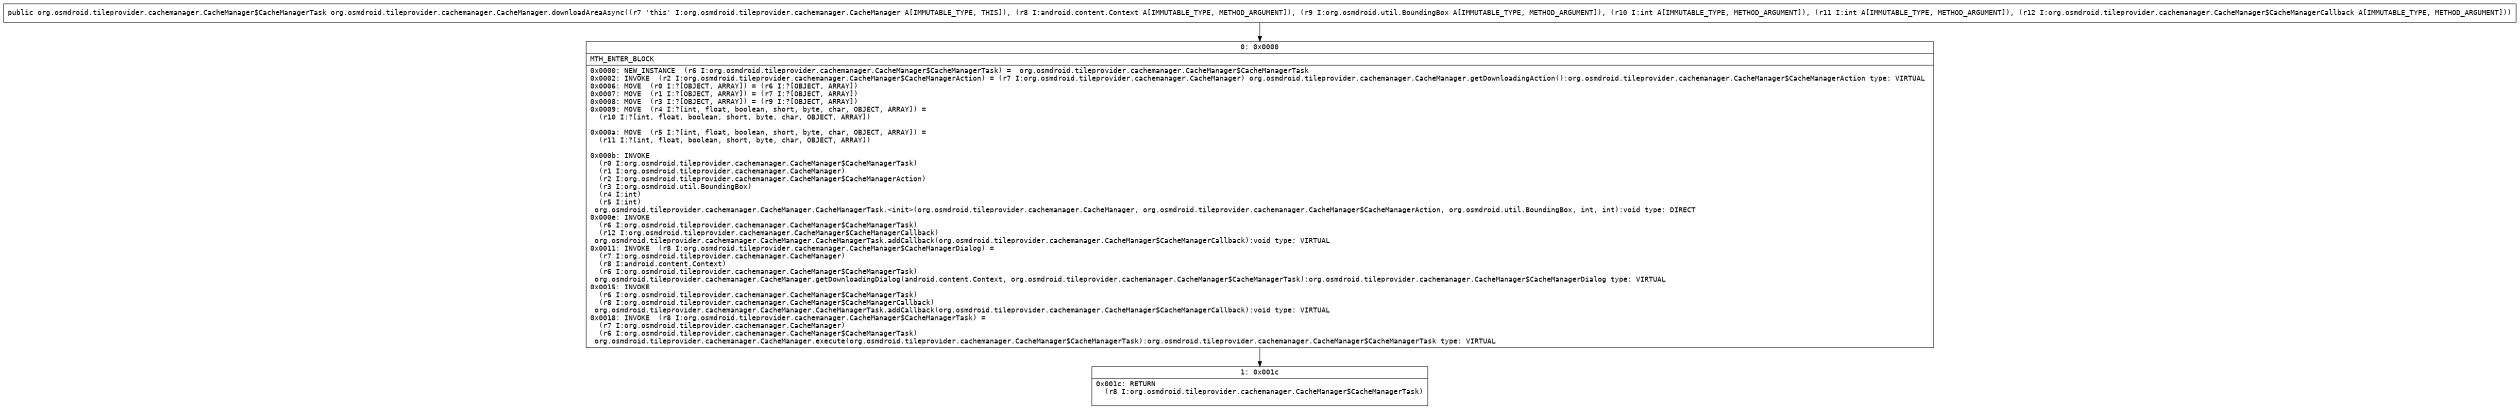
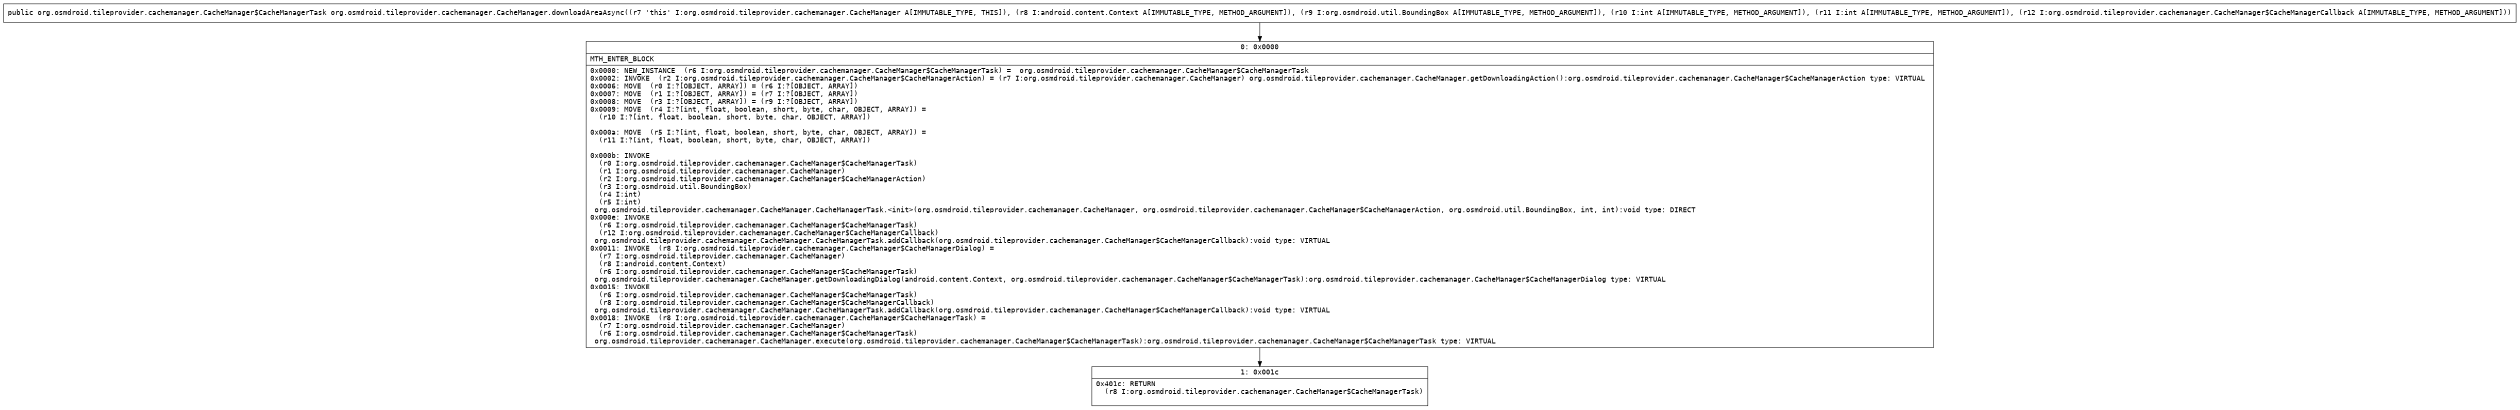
node "1: 0x001c": text "0x001c: RETURN" -> "0x401c: RETURN"
